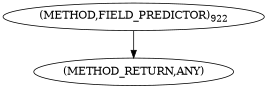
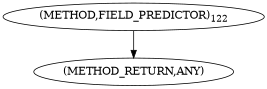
node "(METHOD,FIELD_PREDICTOR)": text "922" -> "122"
